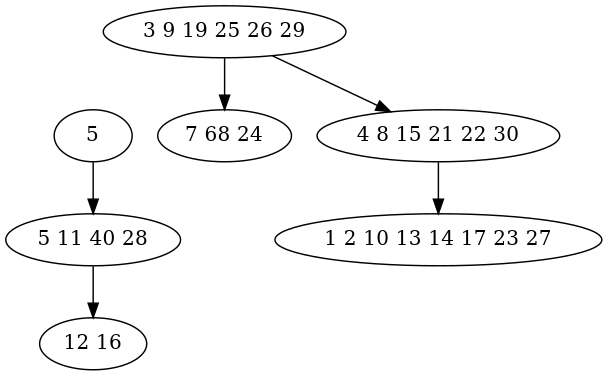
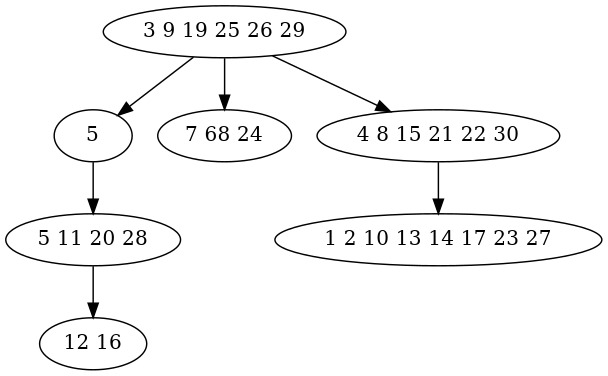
edge "3 9 19 25 26 29" -> "5": added
node "5 11 40 28": label "5 11 40 28" -> "5 11 20 28"
